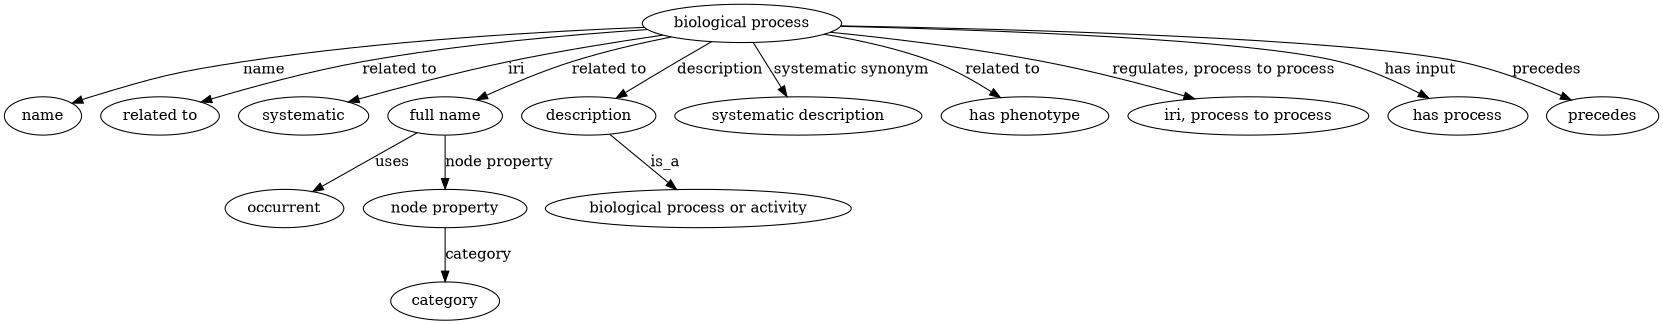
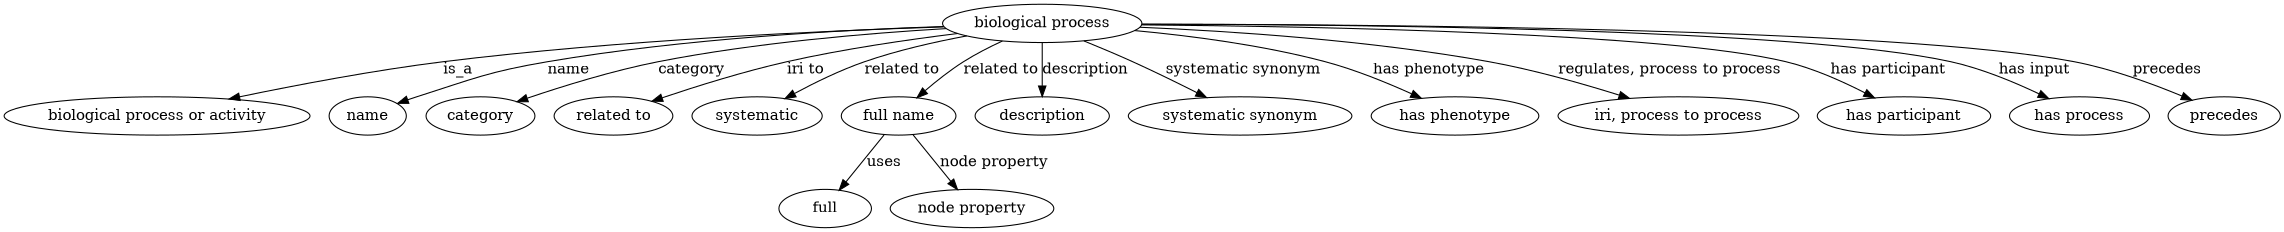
edge "biological process" -> "related to": label "related to" -> "iri to"
edge "biological process" -> "systematic": label "iri" -> "related to"
edge "biological process" -> "has phenotype": label "related to" -> "has phenotype"
node "systematic description": label "systematic description" -> "systematic synonym"
node "has participant": added
edge "description" -> "biological process or activity": now "biological process" -> "biological process or activity"
node "occurrent": label "occurrent" -> "full"
edge "node property" -> "category": now "biological process" -> "category"
